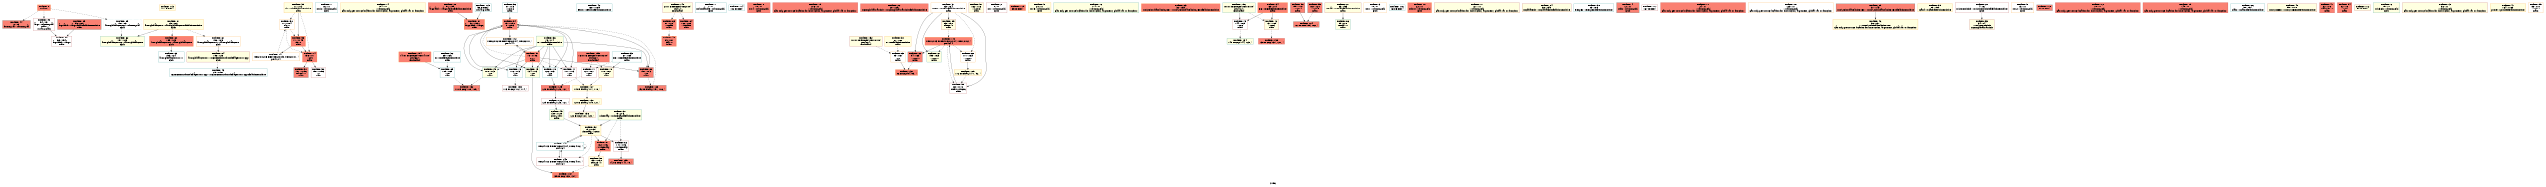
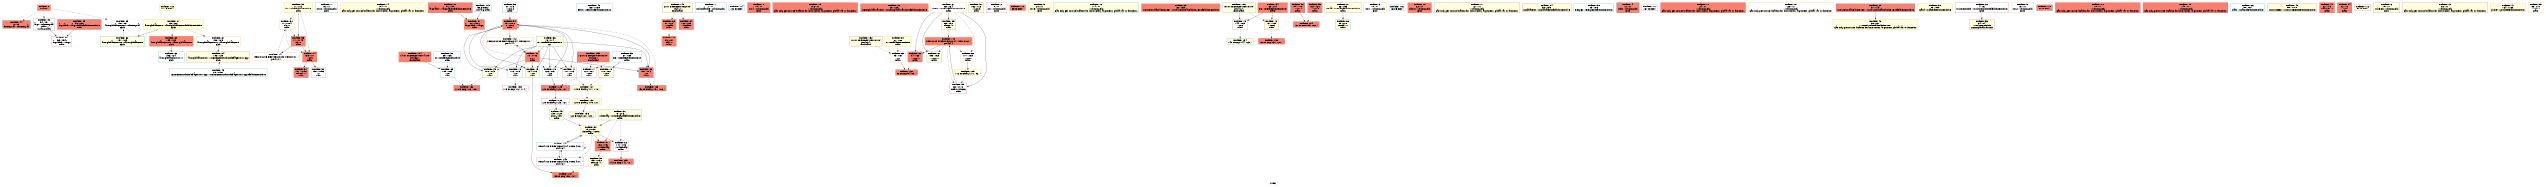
edge "NodeID: 85" -> "NodeID: 62": reversed
node "NodeID: 36": text "main" -> "str"
edge "NodeID: 84" -> "NodeID: 43": reversed
